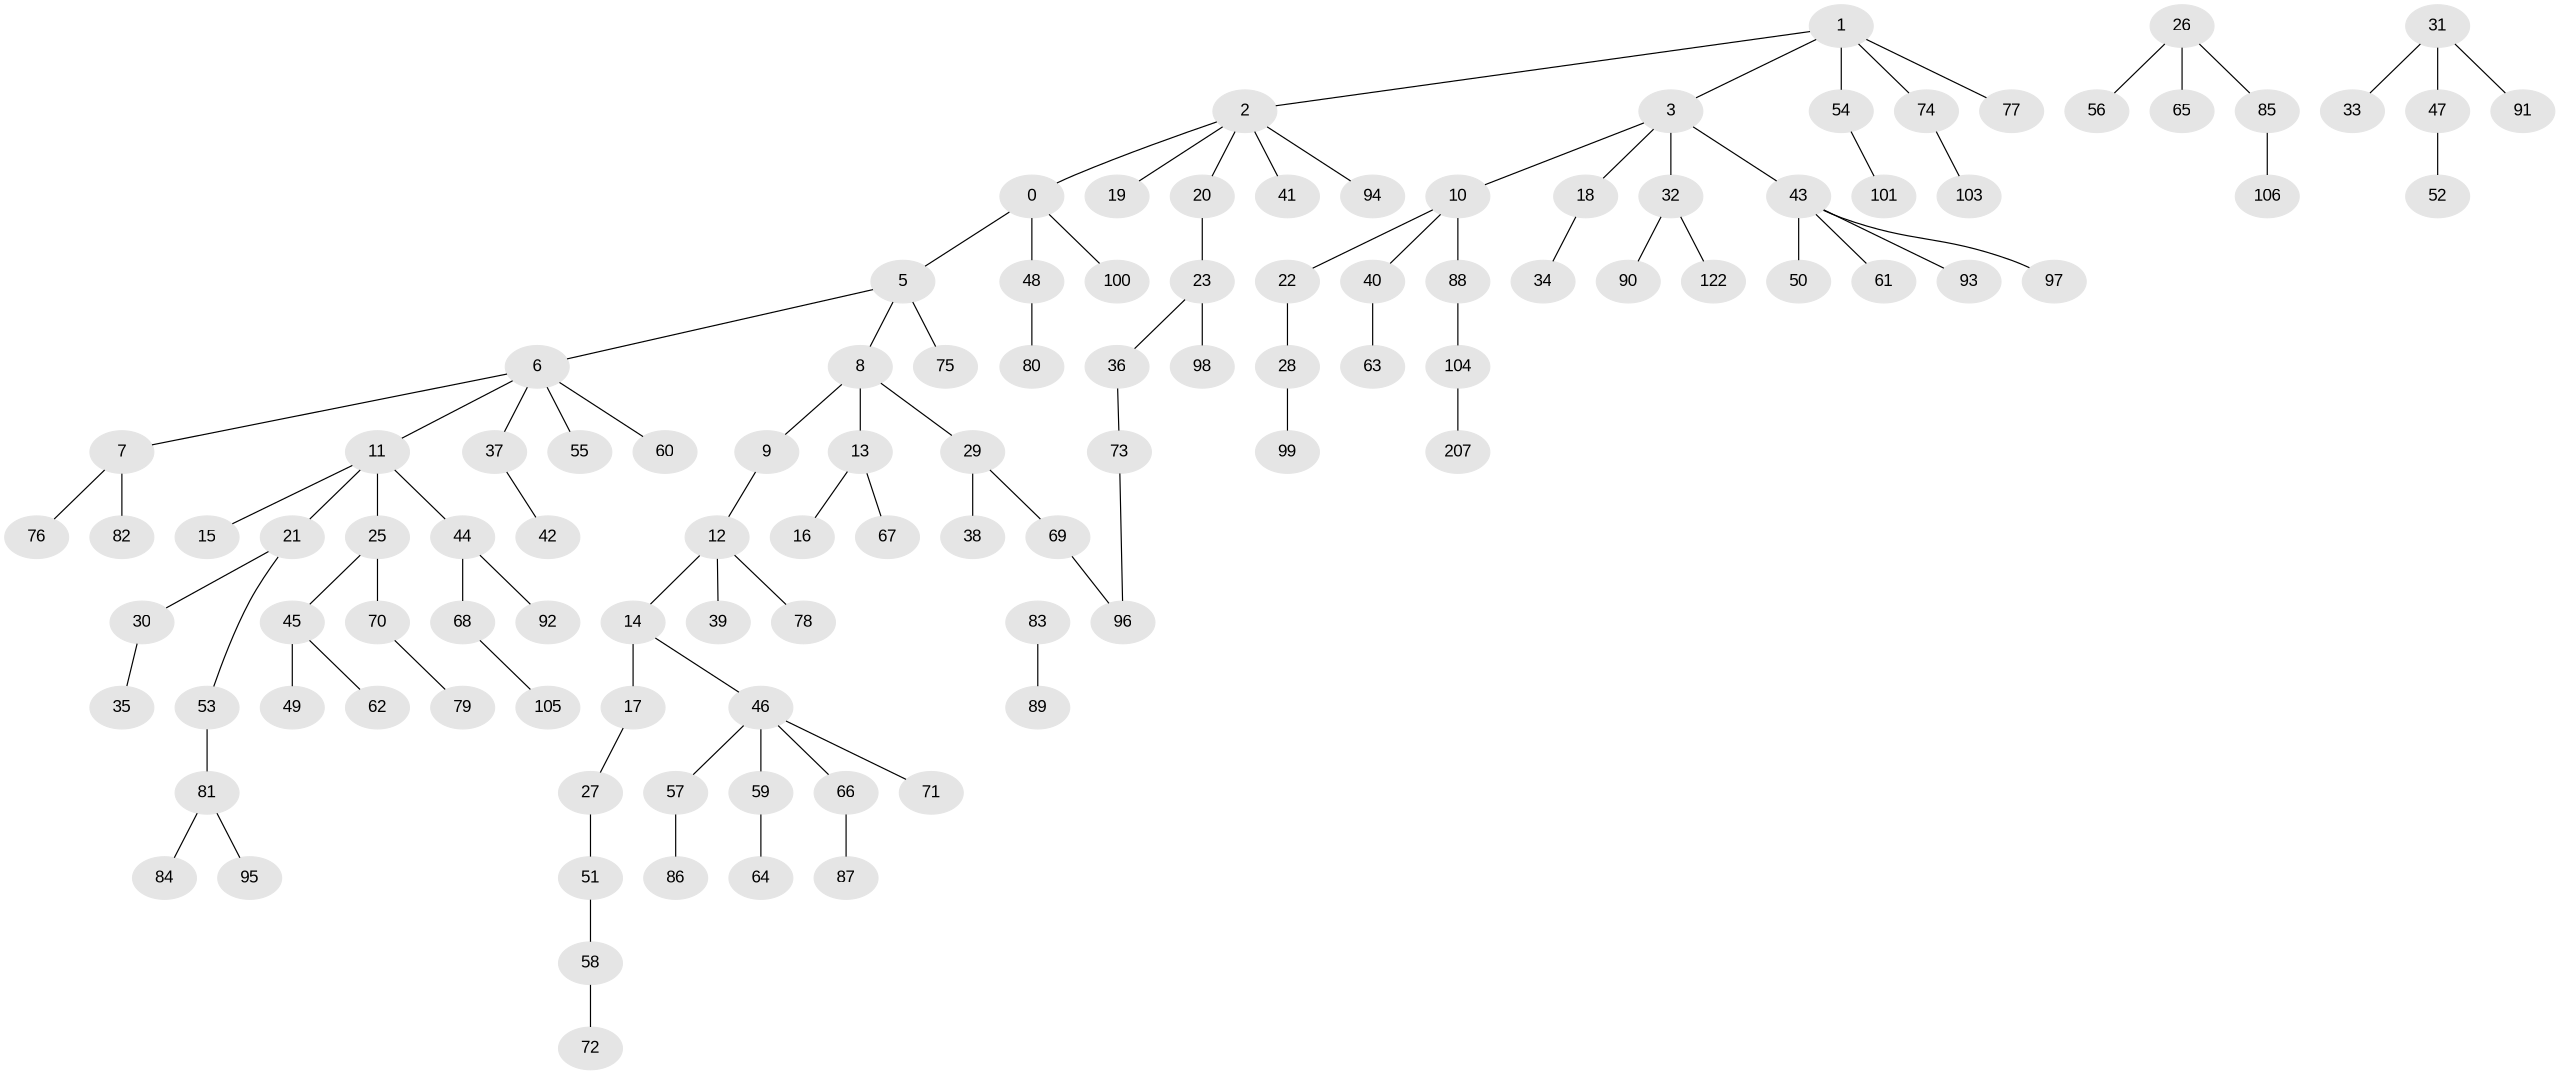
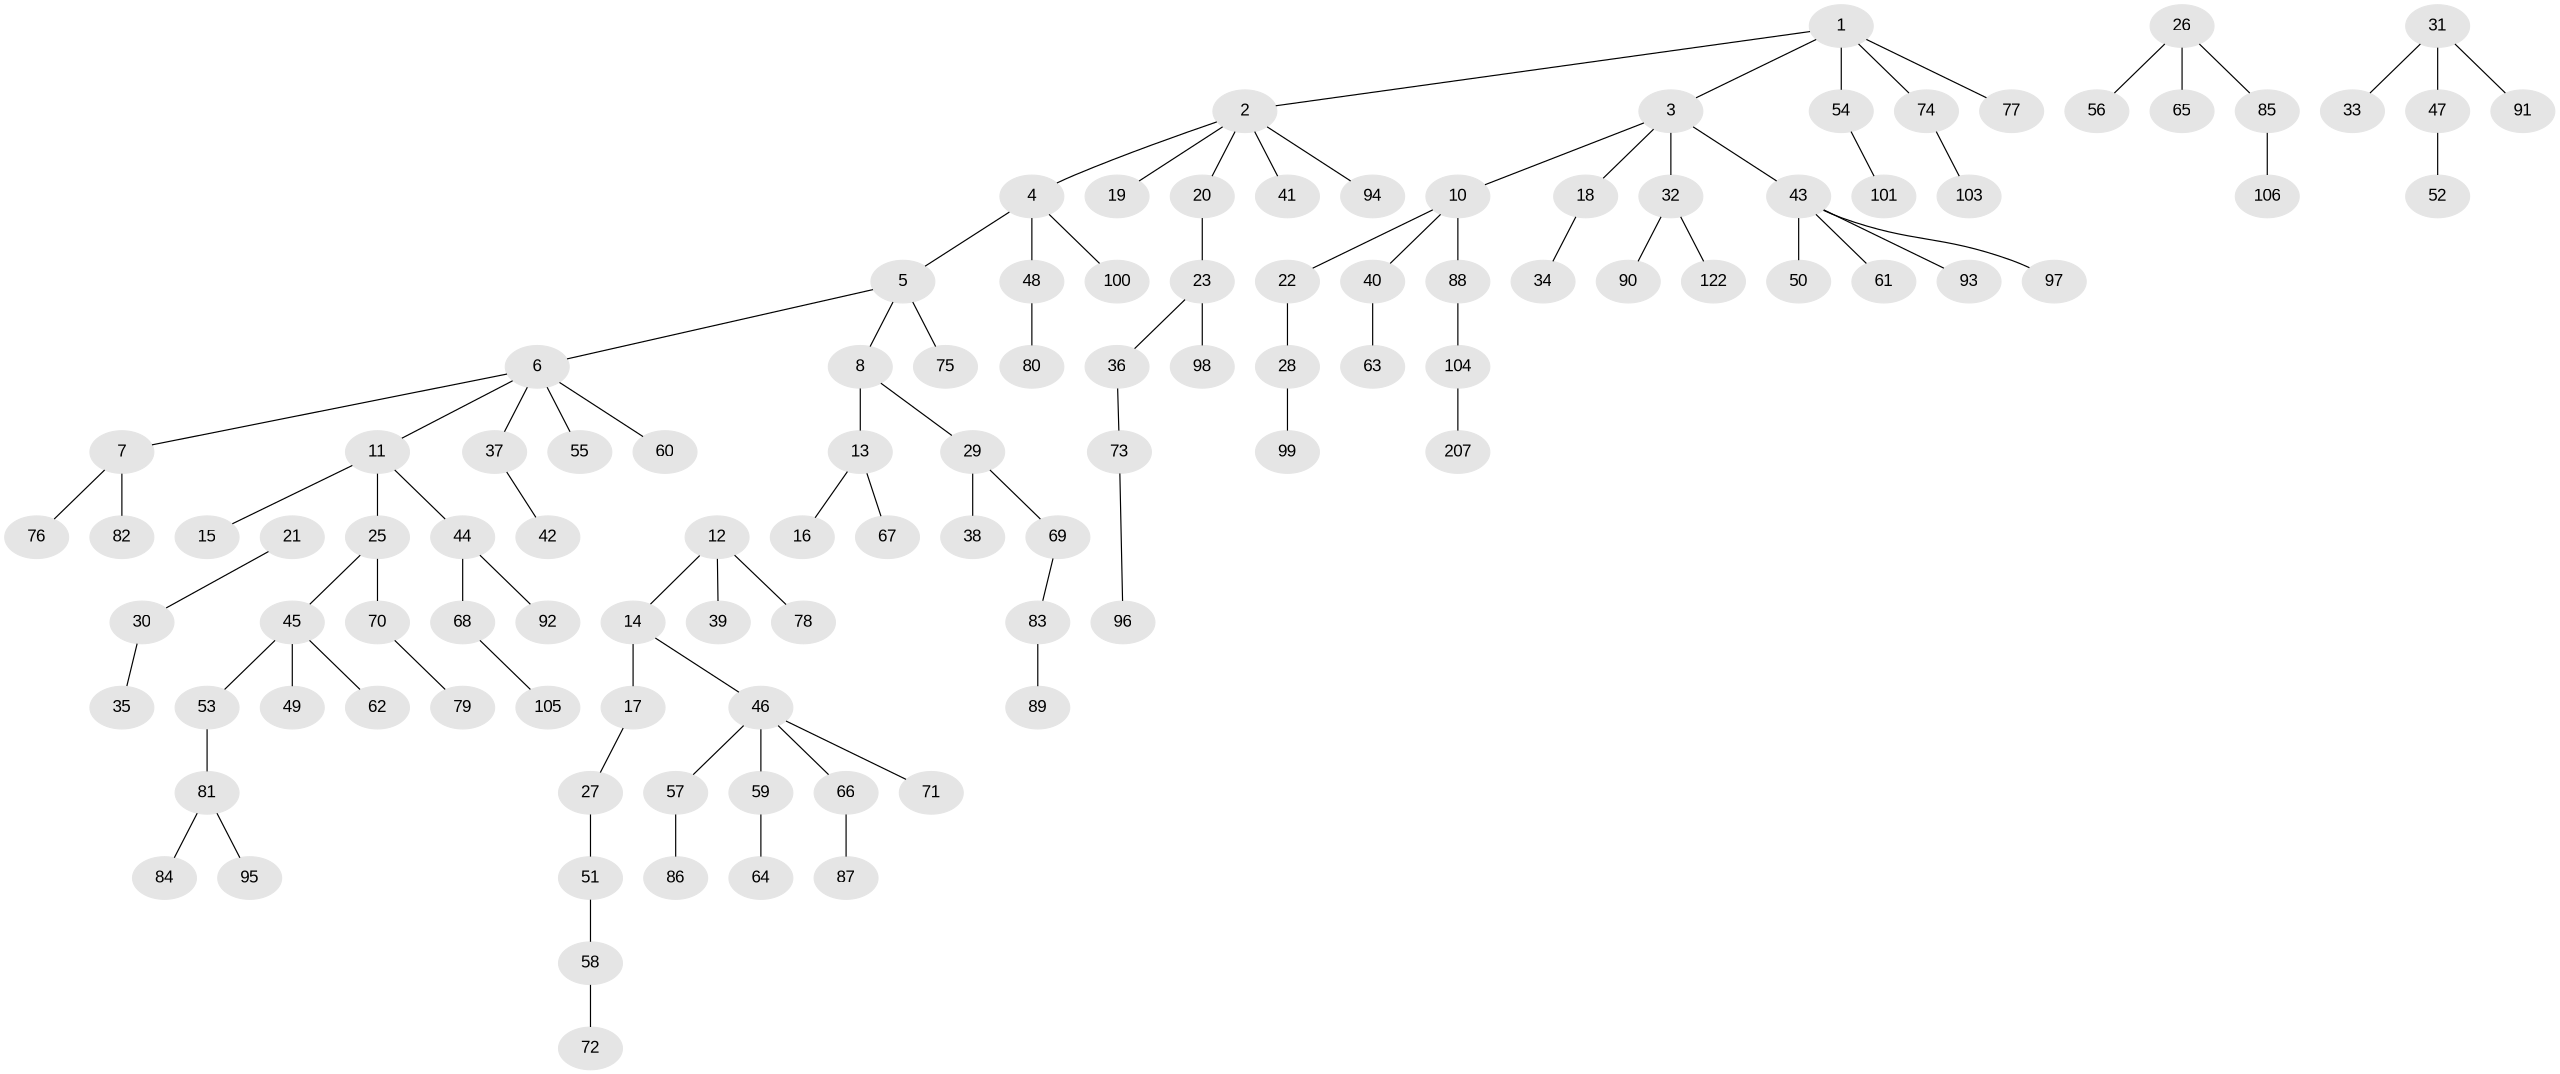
node "0": label "0" -> "4"
node "9": removed
edge "11" -- "21": removed
edge "69" -- "96": now "69" -- "83"
edge "21" -- "53": now "45" -- "53"
